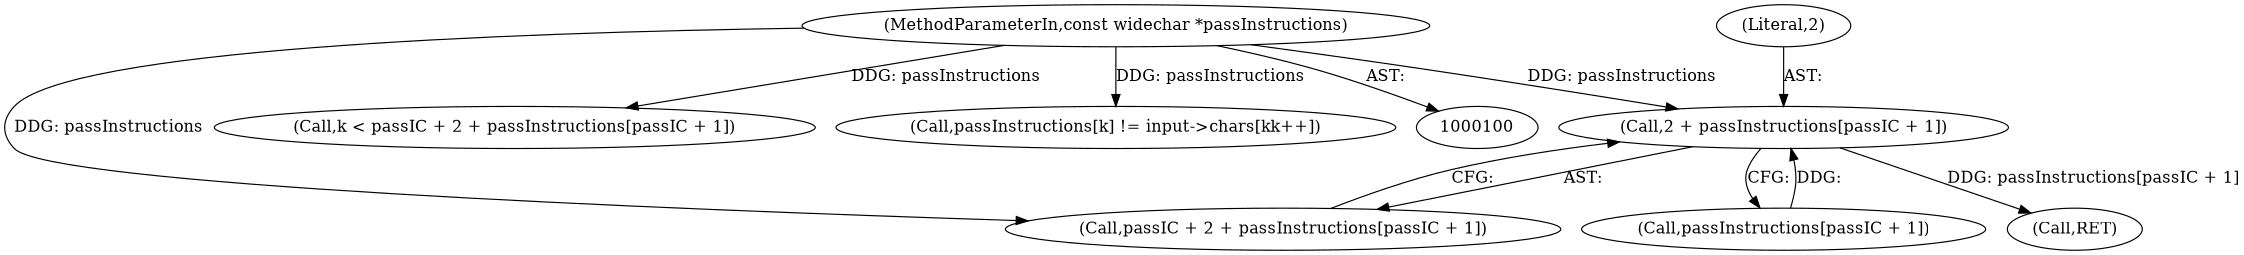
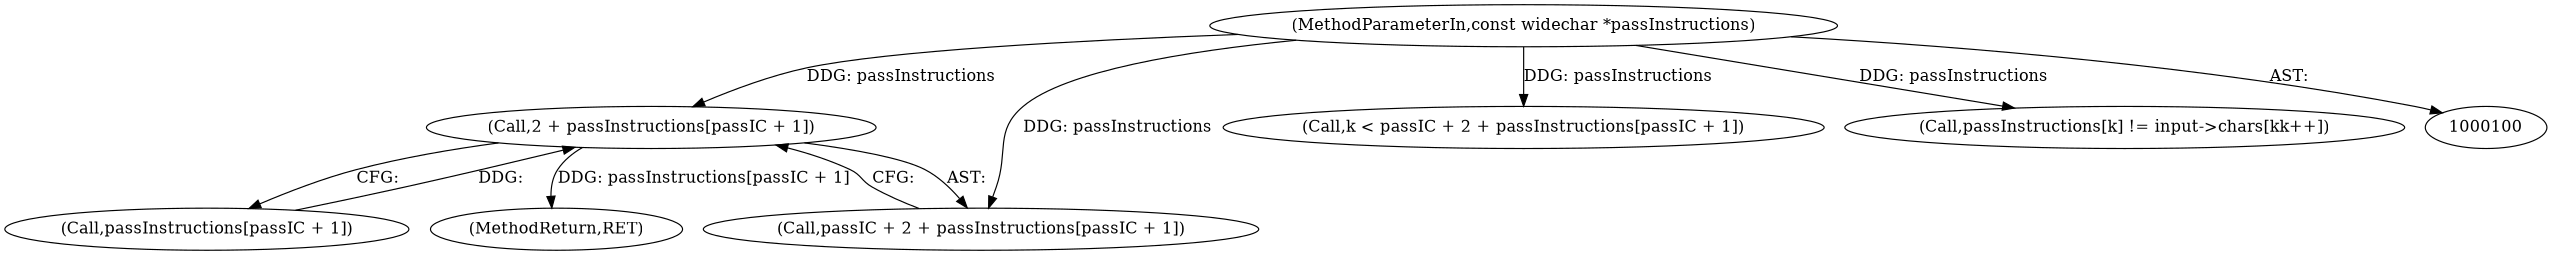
node "(Literal,2)": removed
node "(Call,RET)": label "(Call,RET)" -> "(MethodReturn,RET)"
